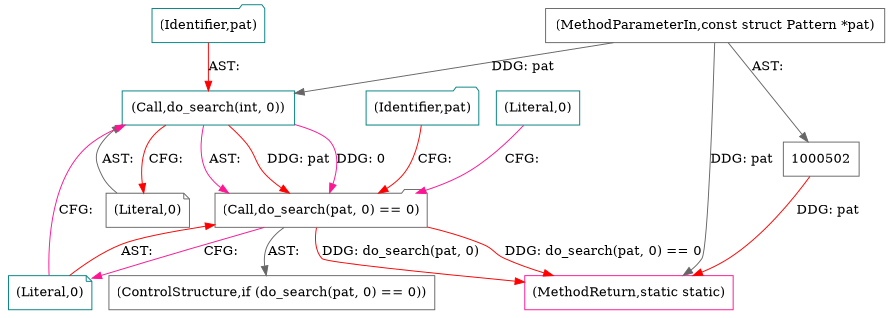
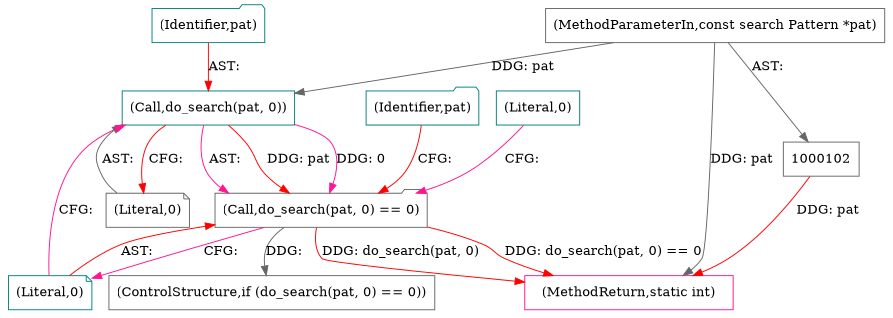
node "(MethodParameterIn,const struct Pattern *pat)": label "(MethodParameterIn,const struct Pattern *pat)" -> "(MethodParameterIn,const search Pattern *pat)"
node "(Call,do_search(int, 0))": label "(Call,do_search(int, 0))" -> "(Call,do_search(pat, 0))"
node "1000502": label "1000502" -> "1000102"
edge "(Call,do_search(pat, 0) == 0)" -> "(ControlStructure,if (do_search(pat, 0) == 0))": label "AST: " -> "DDG: "
node "(MethodReturn,static static)": label "(MethodReturn,static static)" -> "(MethodReturn,static int)"
